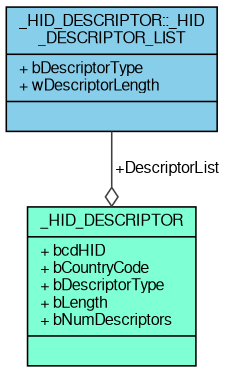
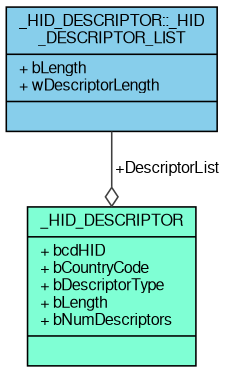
node "_HID_DESCRIPTOR::_HID": text "+ bDescriptorType" -> "+ bLength"
